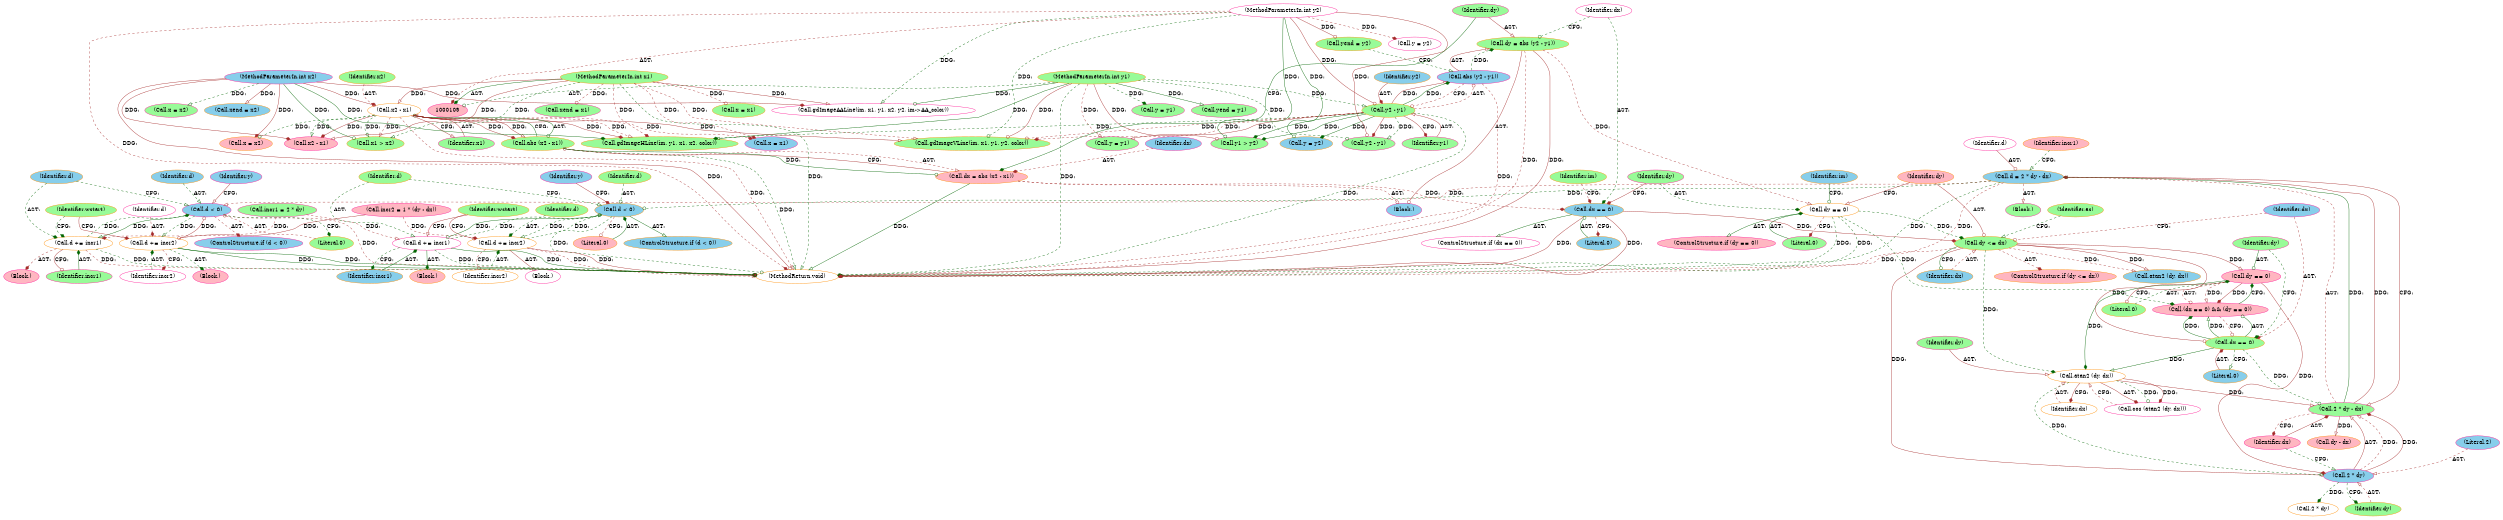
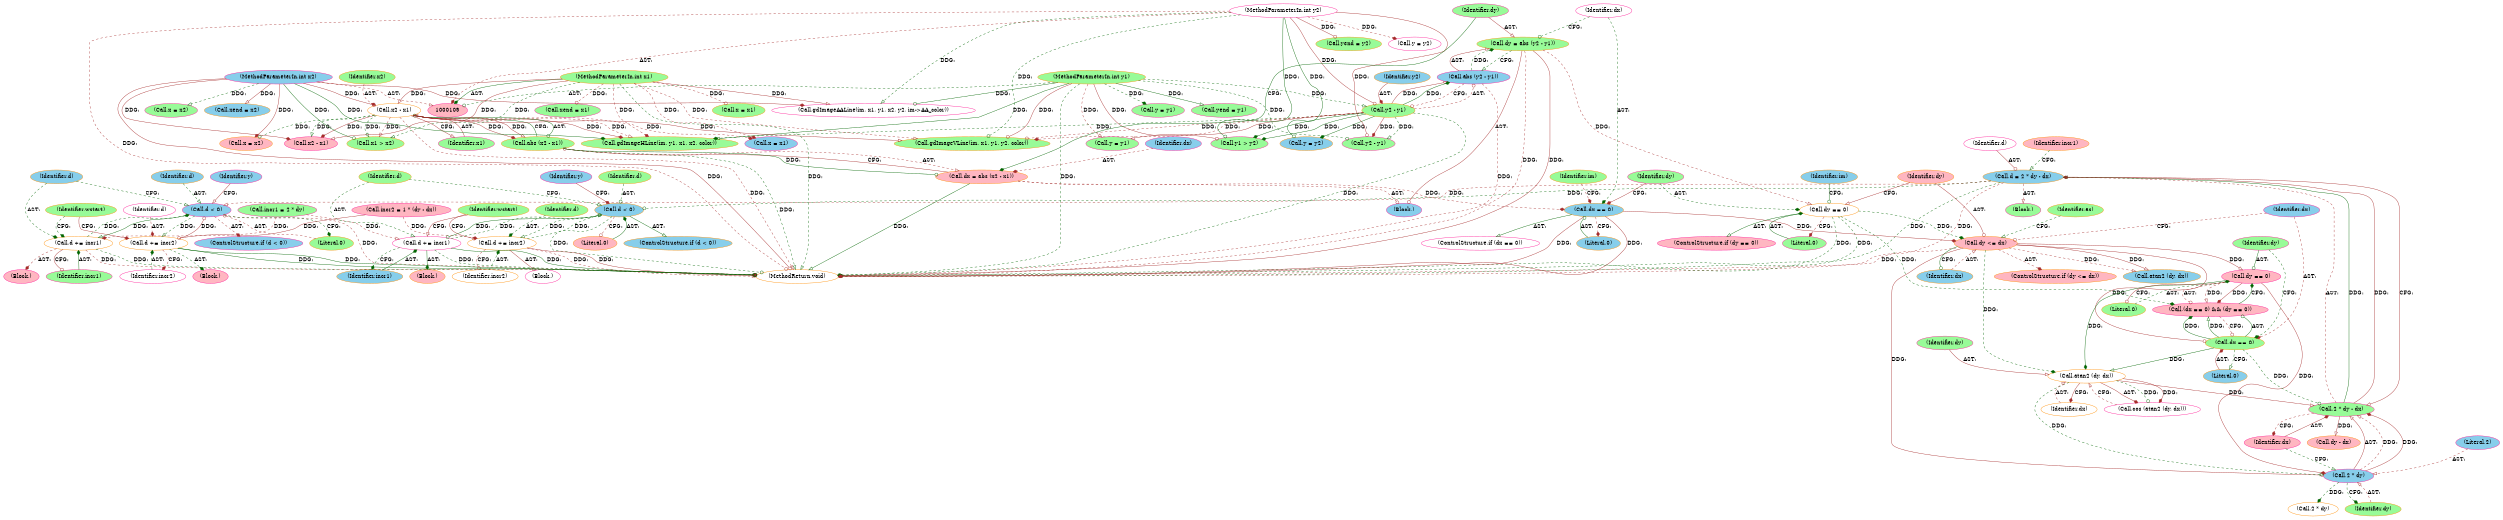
edge "(MethodParameterIn,int y2)" -> "(MethodReturn,void)": arrowhead diamond -> odot
edge "(Call,yend = y2)" -> "(Call,abs (y2 - y1))": now "(Call,dy = abs (y2 - y1))" -> "(Call,abs (y2 - y1))"
edge "(MethodParameterIn,int x2)" -> "1000109": added, label "AST:"
node "(Identifier,y1)": removed
node "(Call,dy <= dx)": fillcolor palegreen -> lightpink
